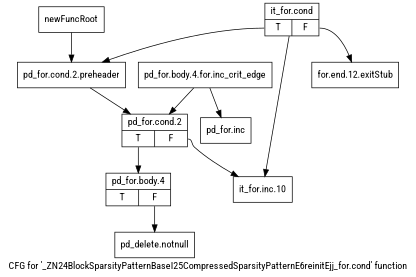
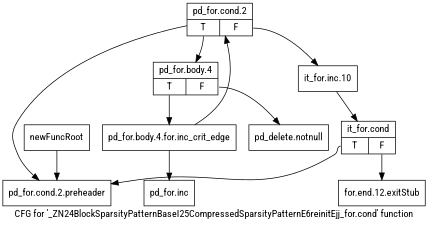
edge "pd_for.cond.2.preheader" -> "pd_for.cond.2": reversed
edge "it_for.cond" -> "it_for.inc.10": reversed
edge "pd_for.body.4" -> "pd_for.body.4.for.inc_crit_edge": added
